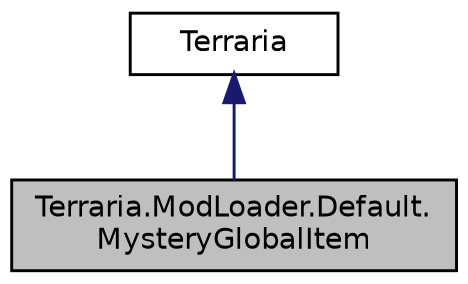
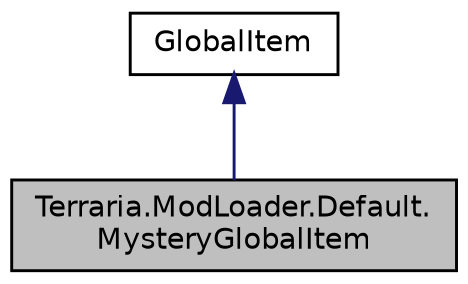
node "Terraria": label "Terraria" -> "GlobalItem"
